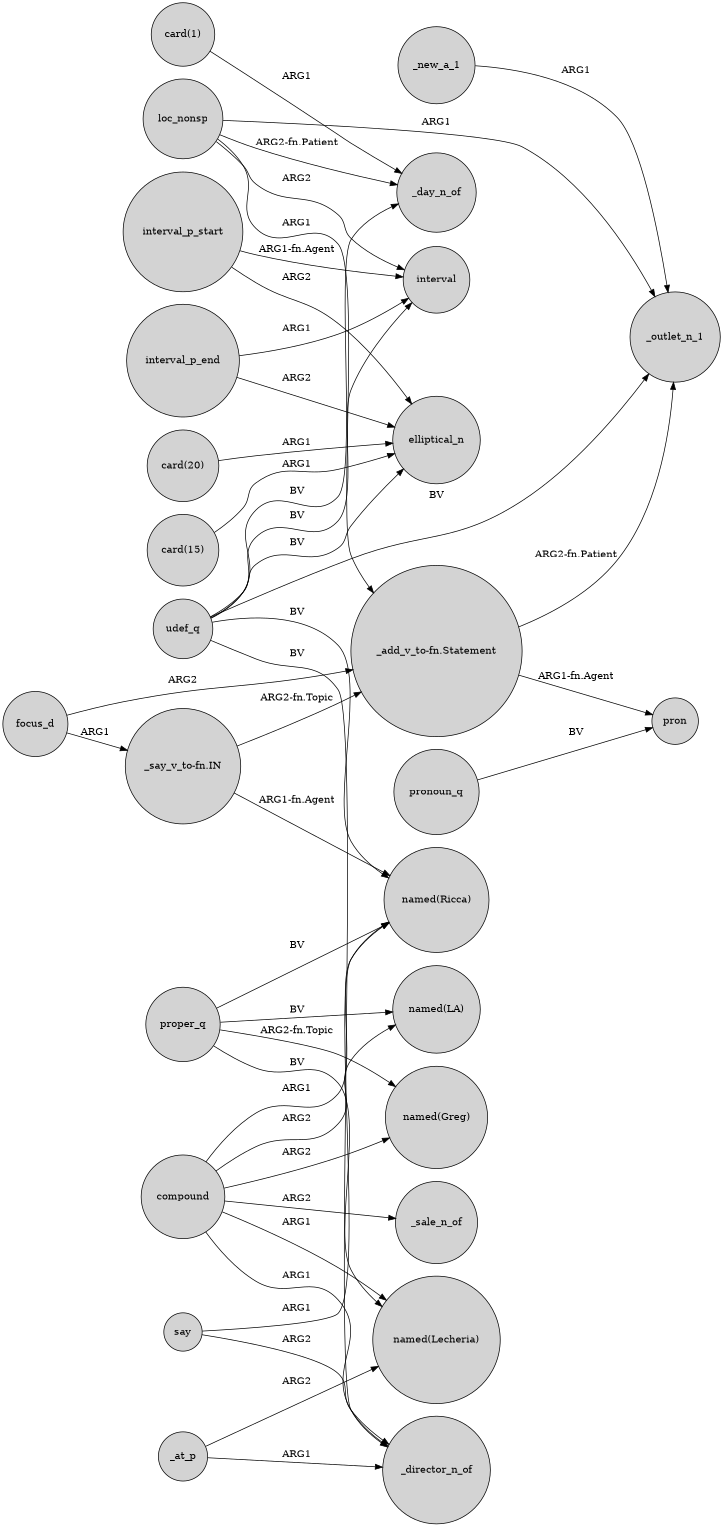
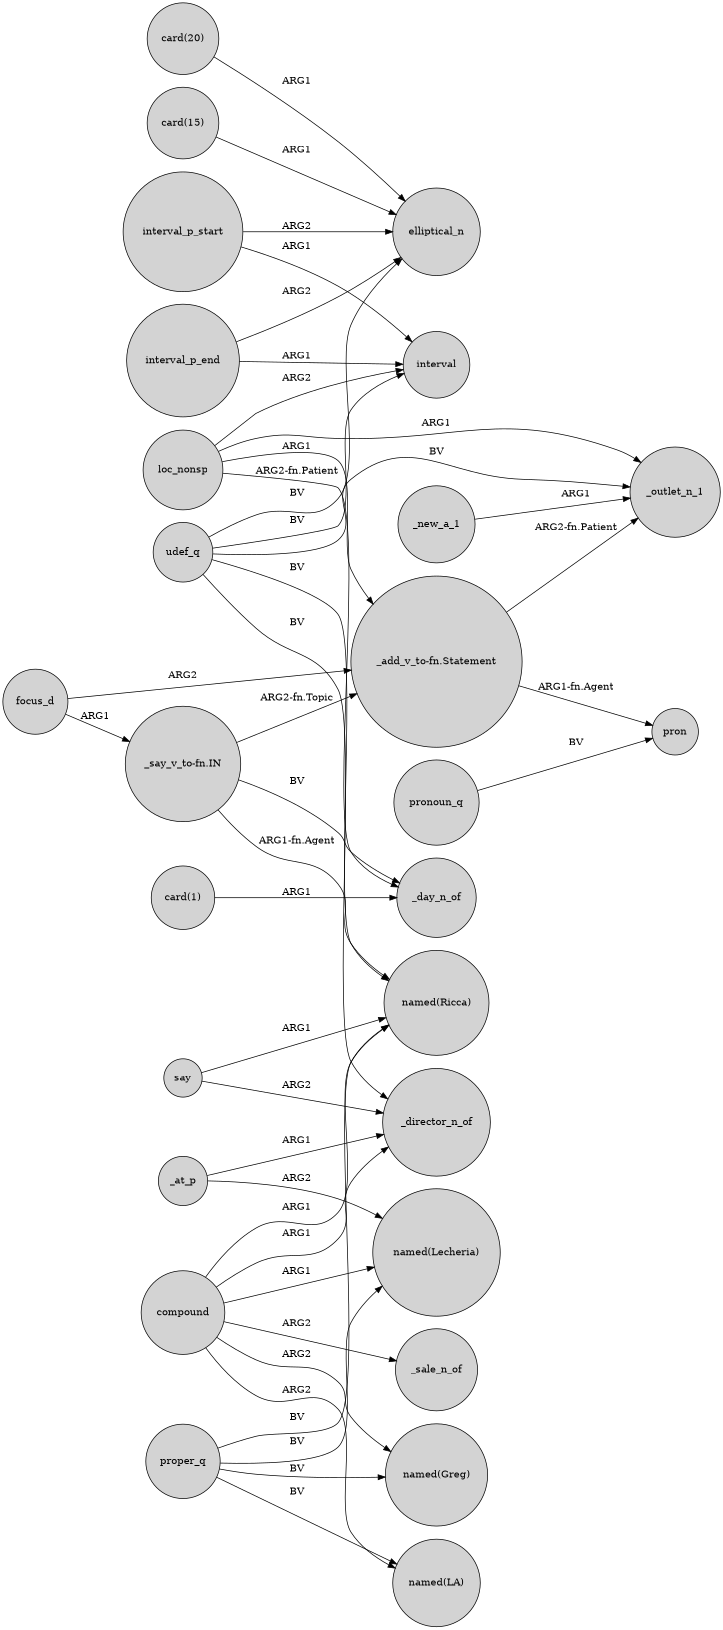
edge "interval_p_start" -> "interval": label "ARG1-fn.Agent" -> "ARG1"
edge "udef_q" -> "_day_n_of": now "_say_v_to-fn.IN" -> "_day_n_of"
edge "proper_q" -> "named(Greg)": label "ARG2-fn.Topic" -> "BV"
